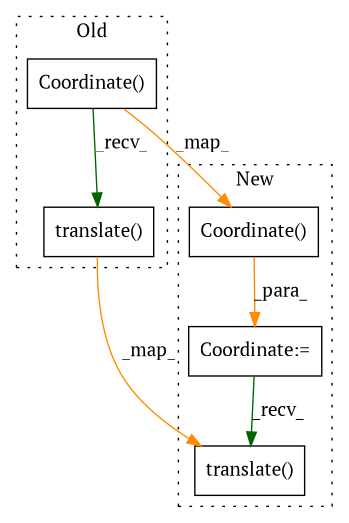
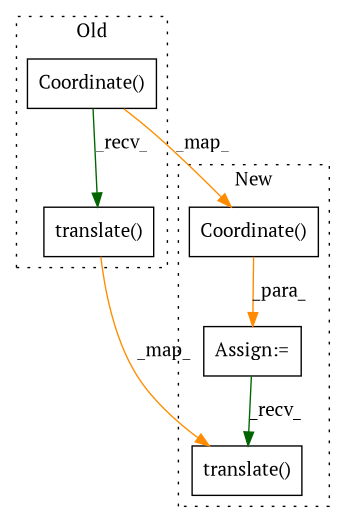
node "Coordinate:=": label "Coordinate:=" -> "Assign:="
